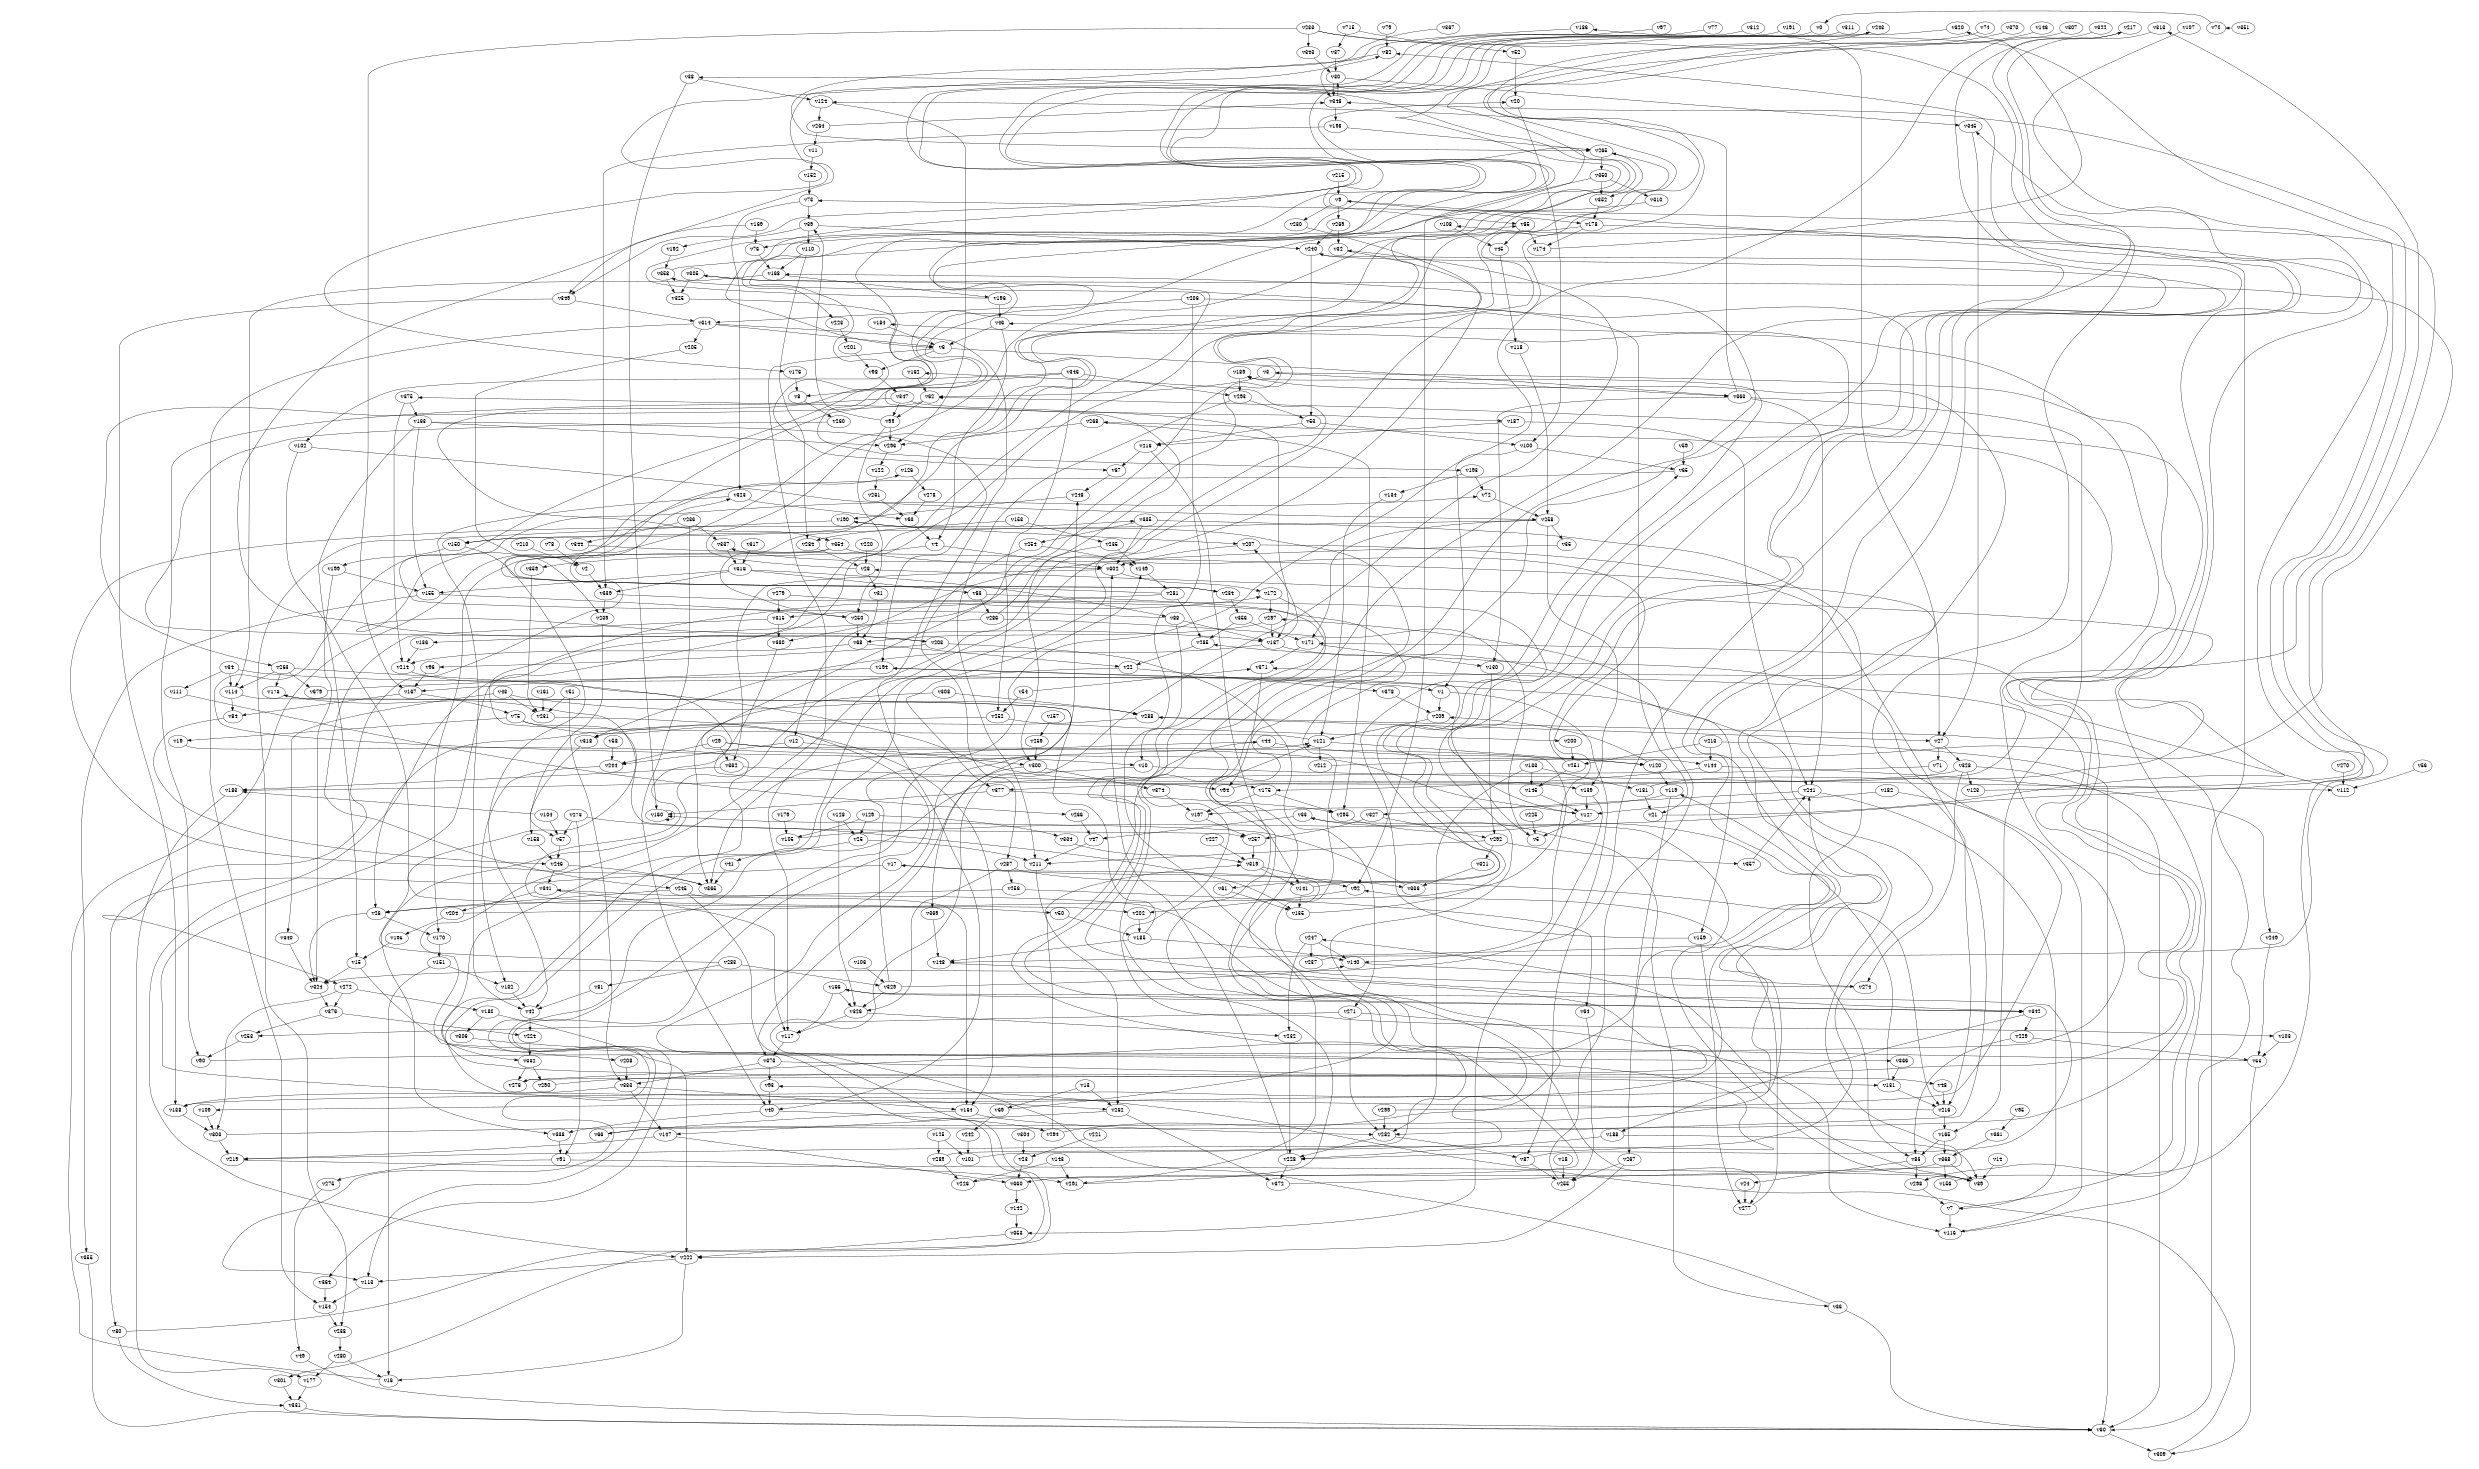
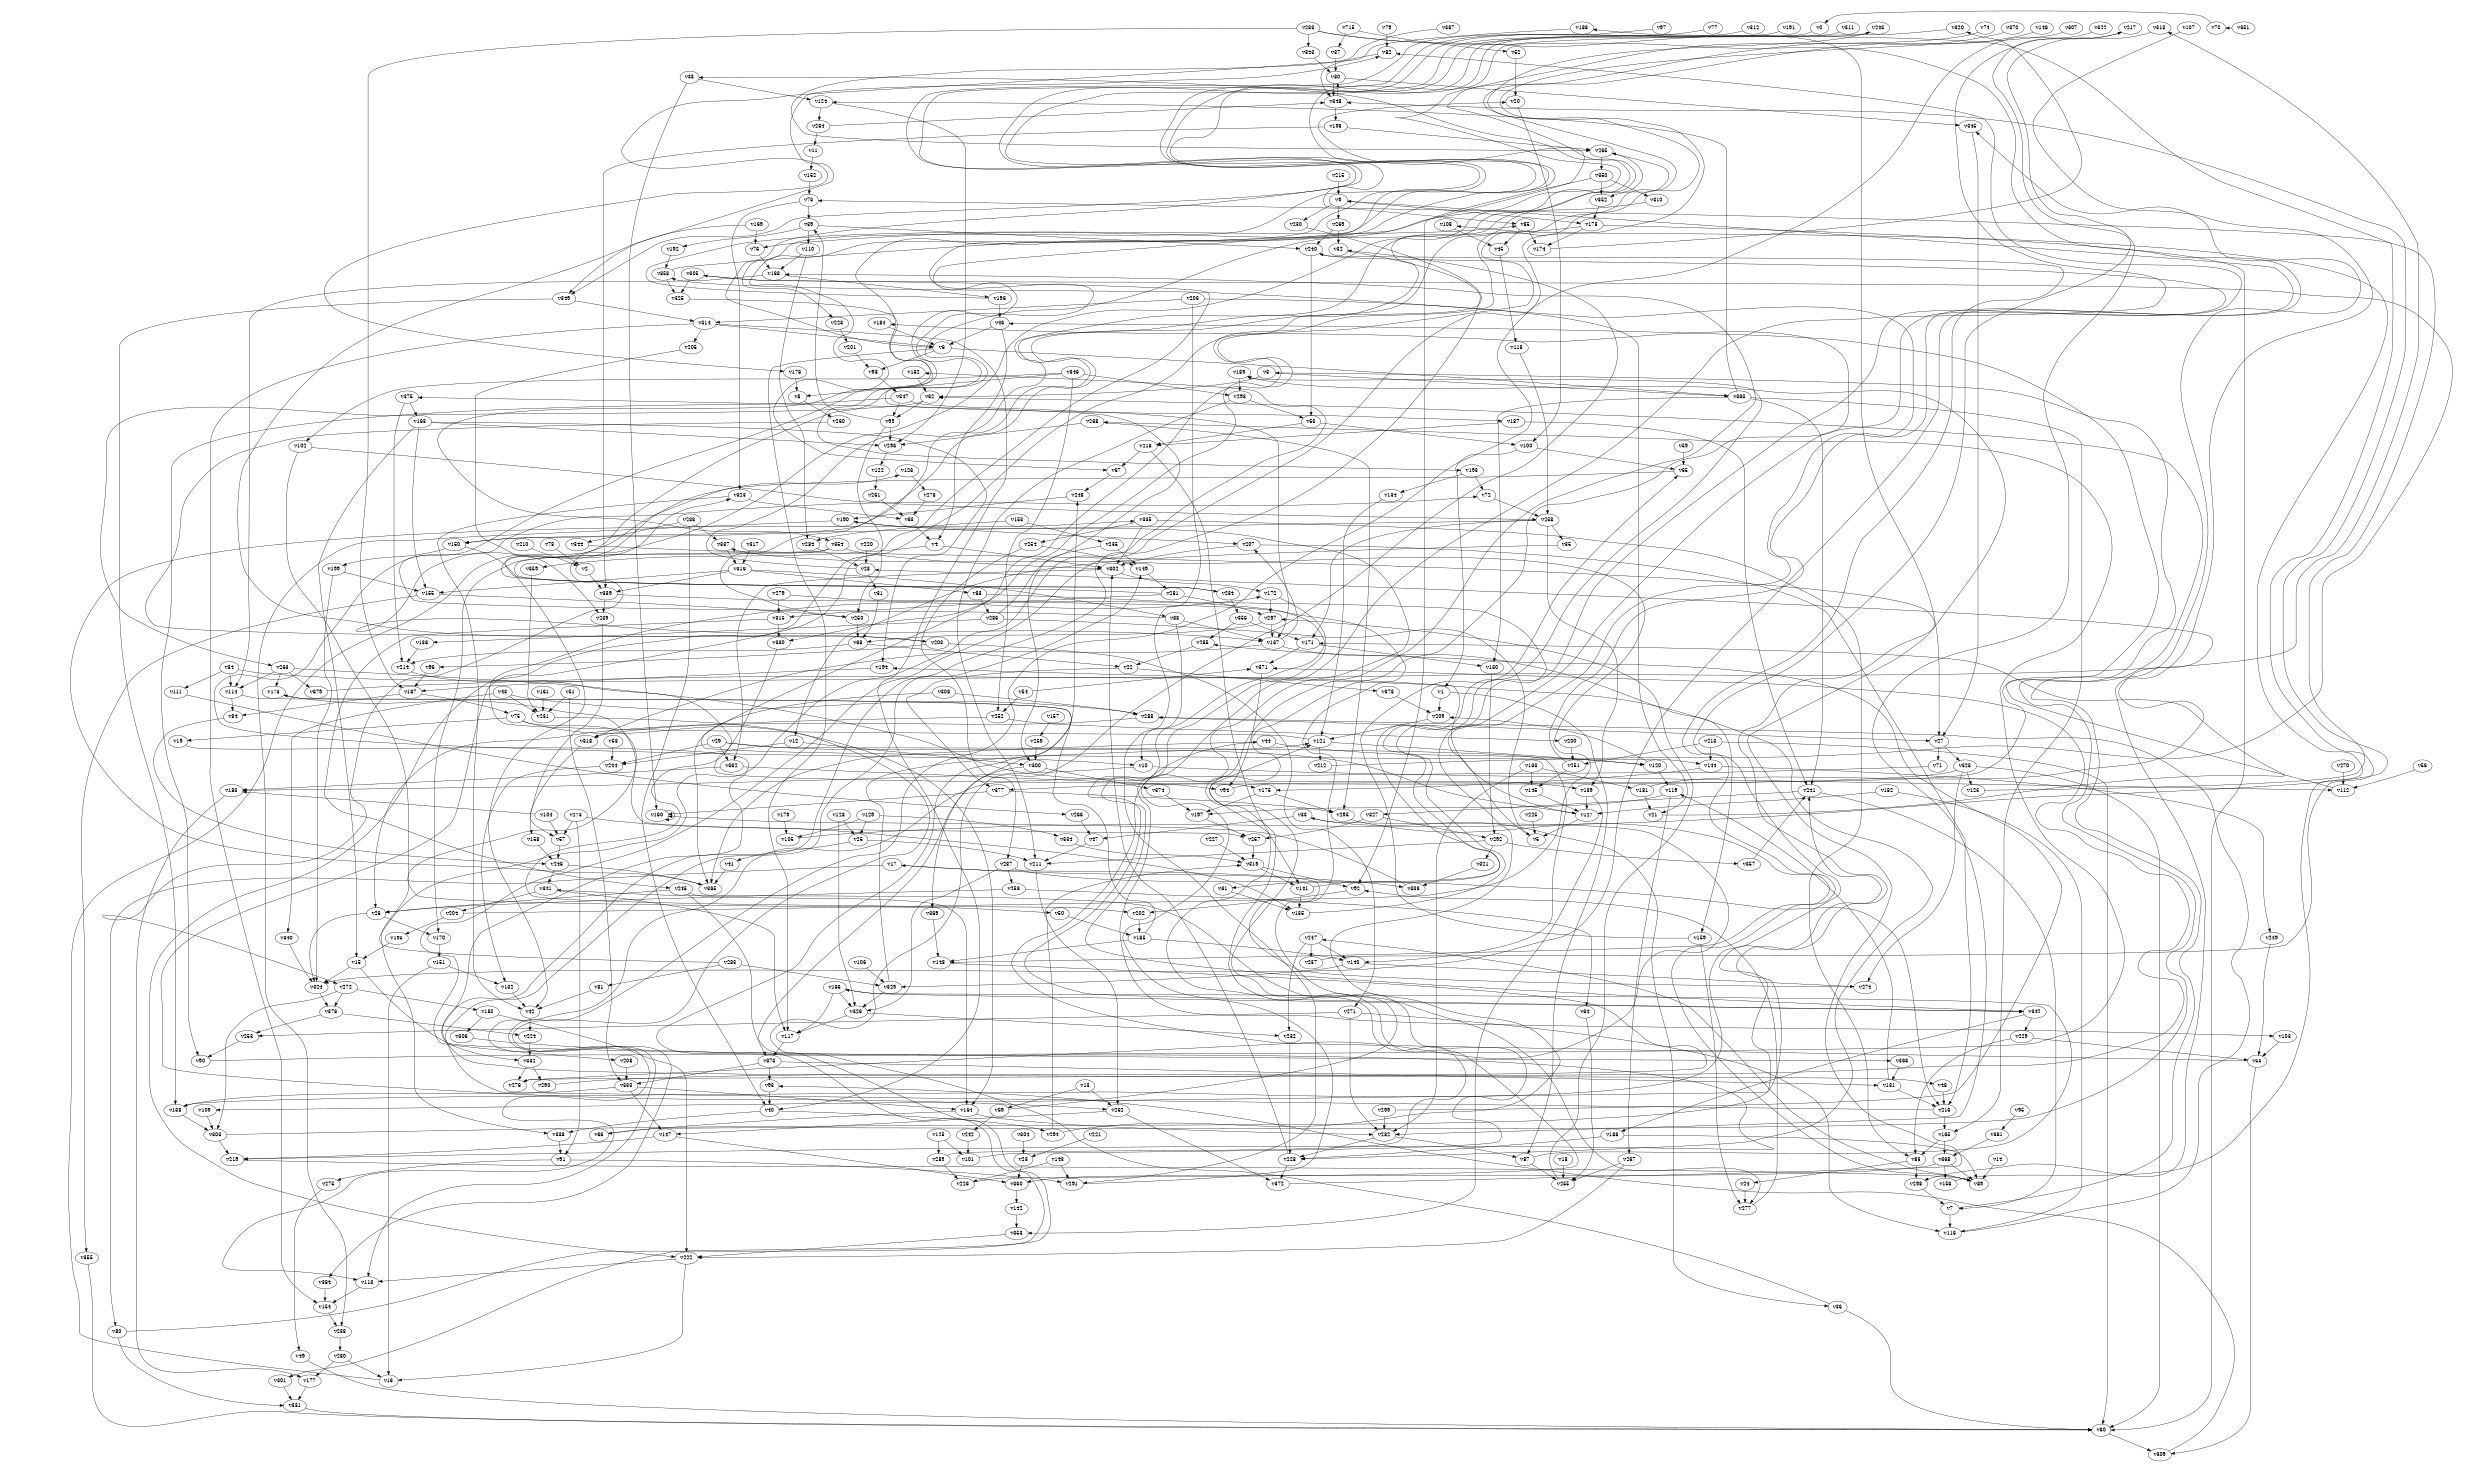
edge "v281" -> "v285": now "v281" -> "v297"
edge "v194" -> "v1": removed
edge "v329" -> "v140": reversed
